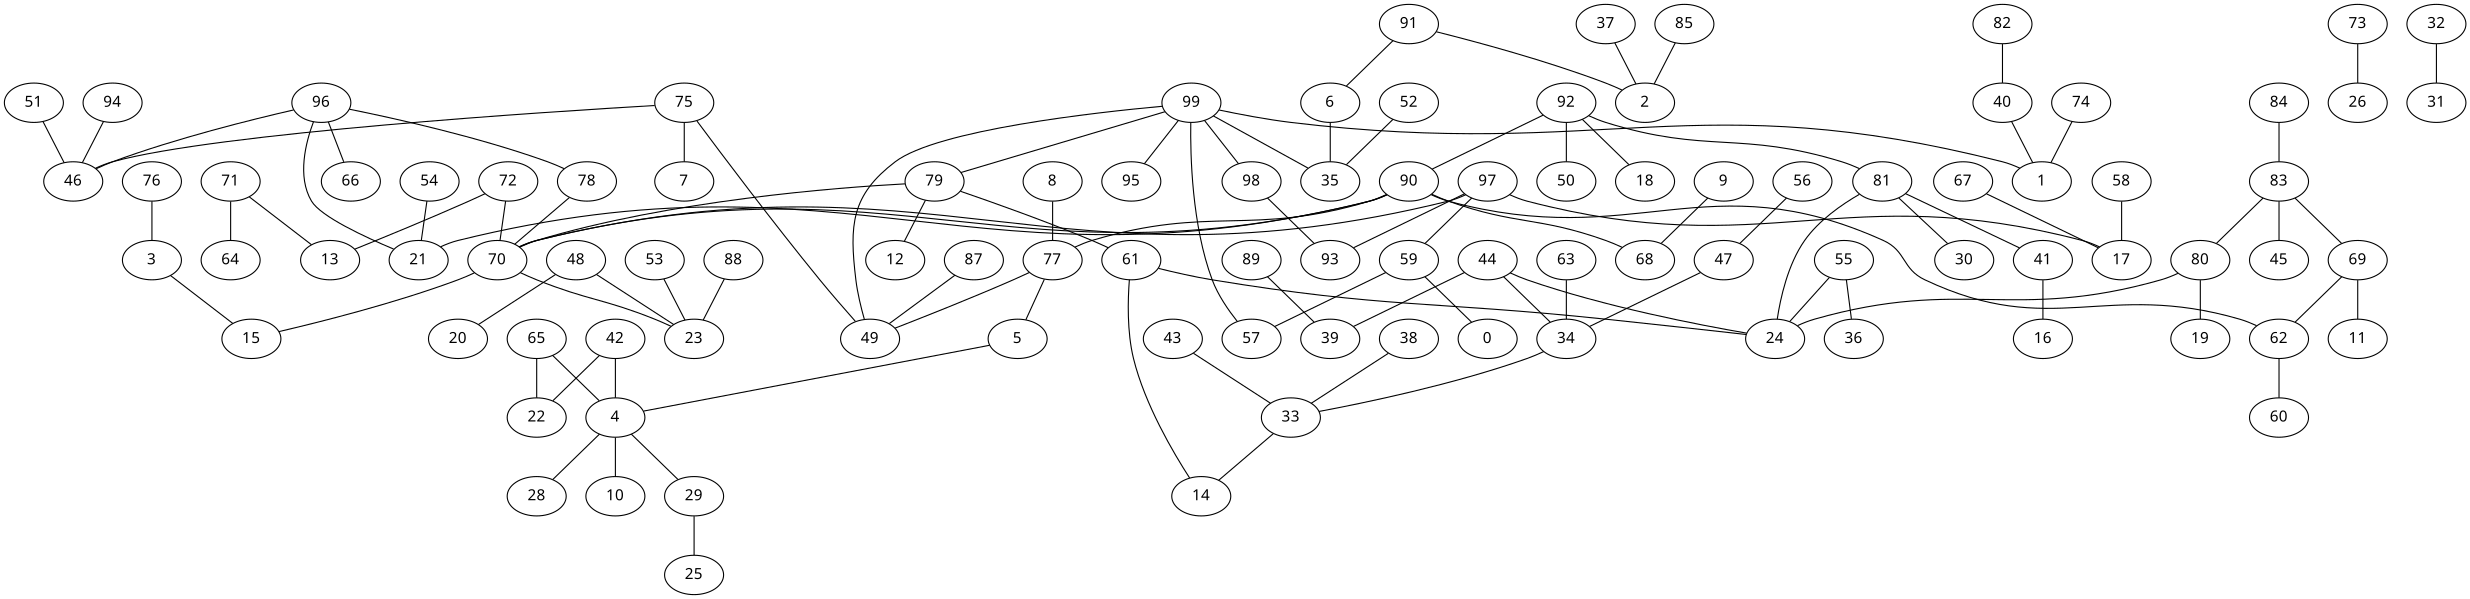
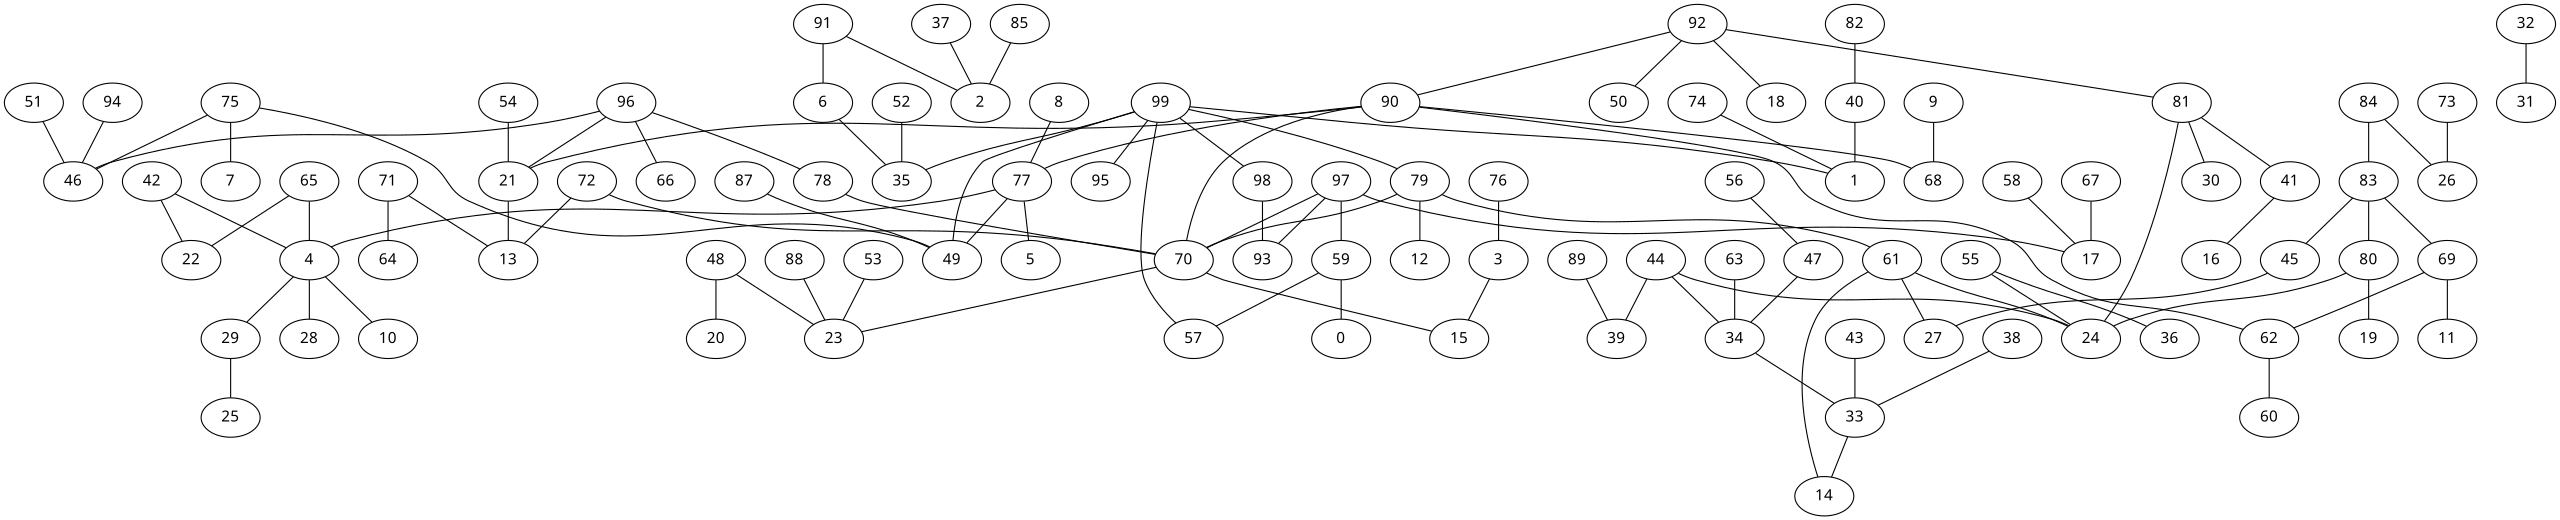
edge "84" -- "26": added
edge "21" -- "13": added
node "27": added
edge "5" -- "4": now "77" -- "4"
